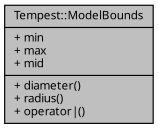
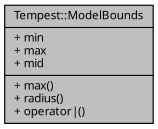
node "Tempest::ModelBounds": text "+ diameter()" -> "+ max()"
